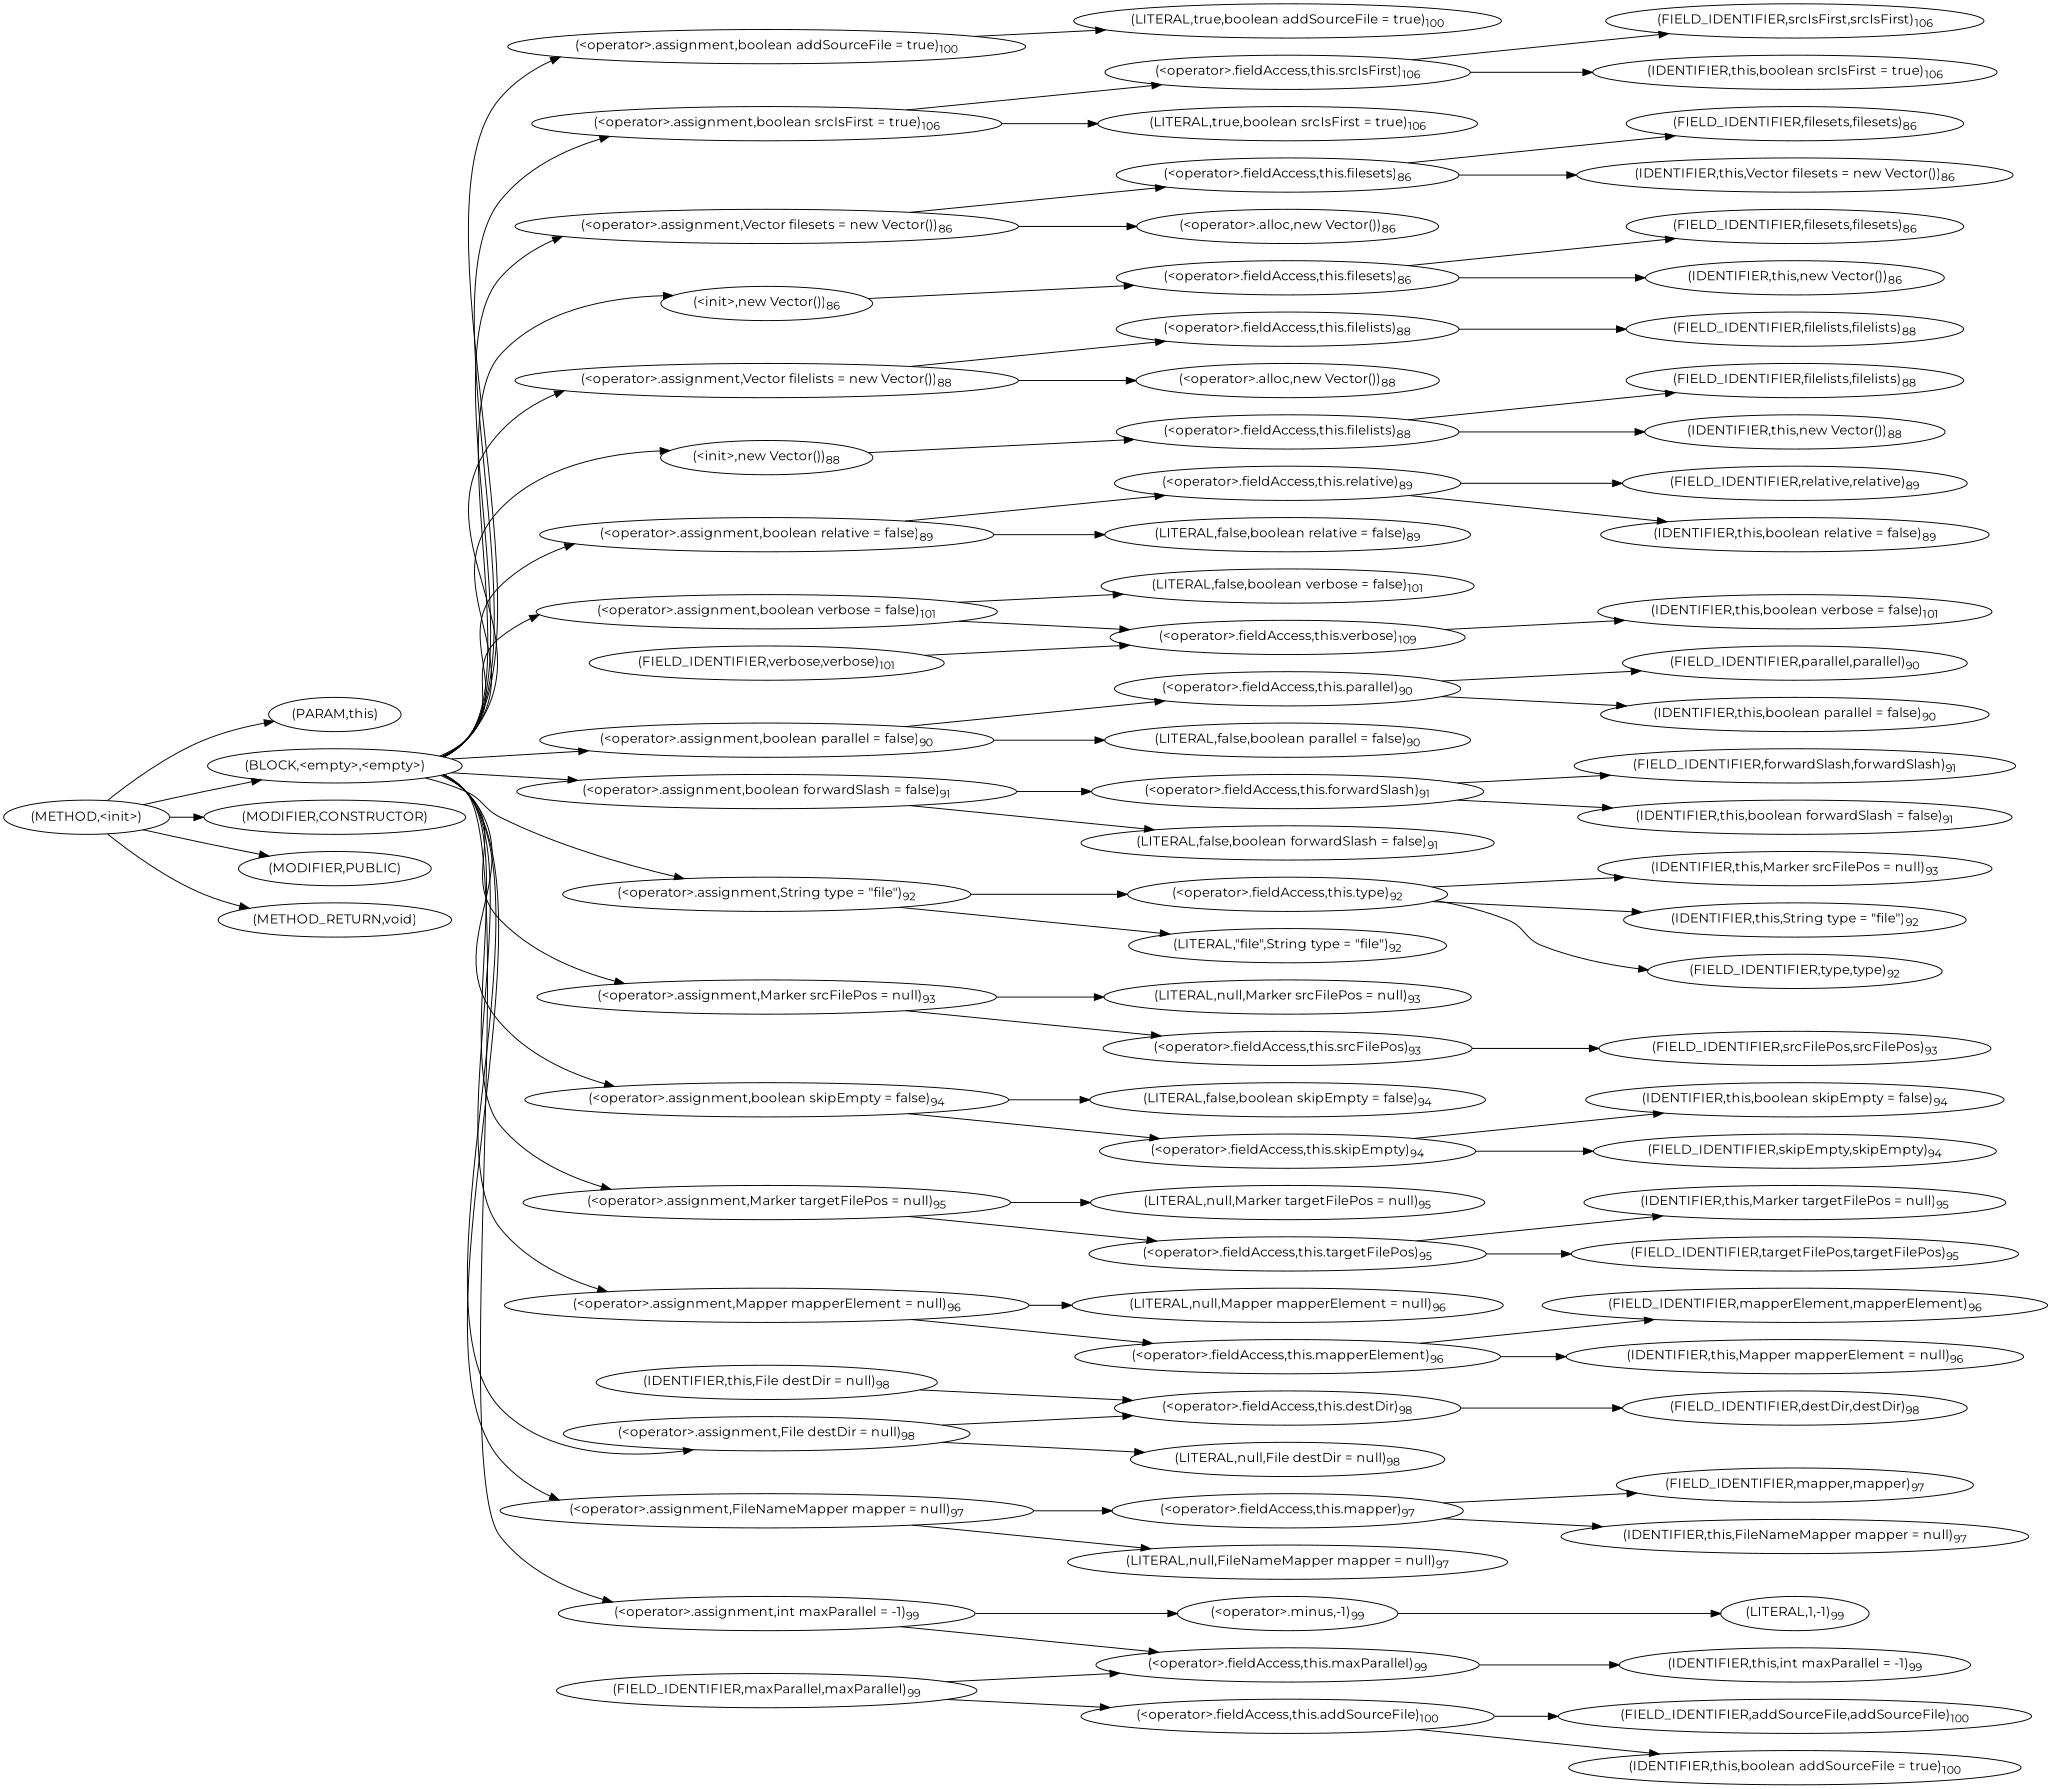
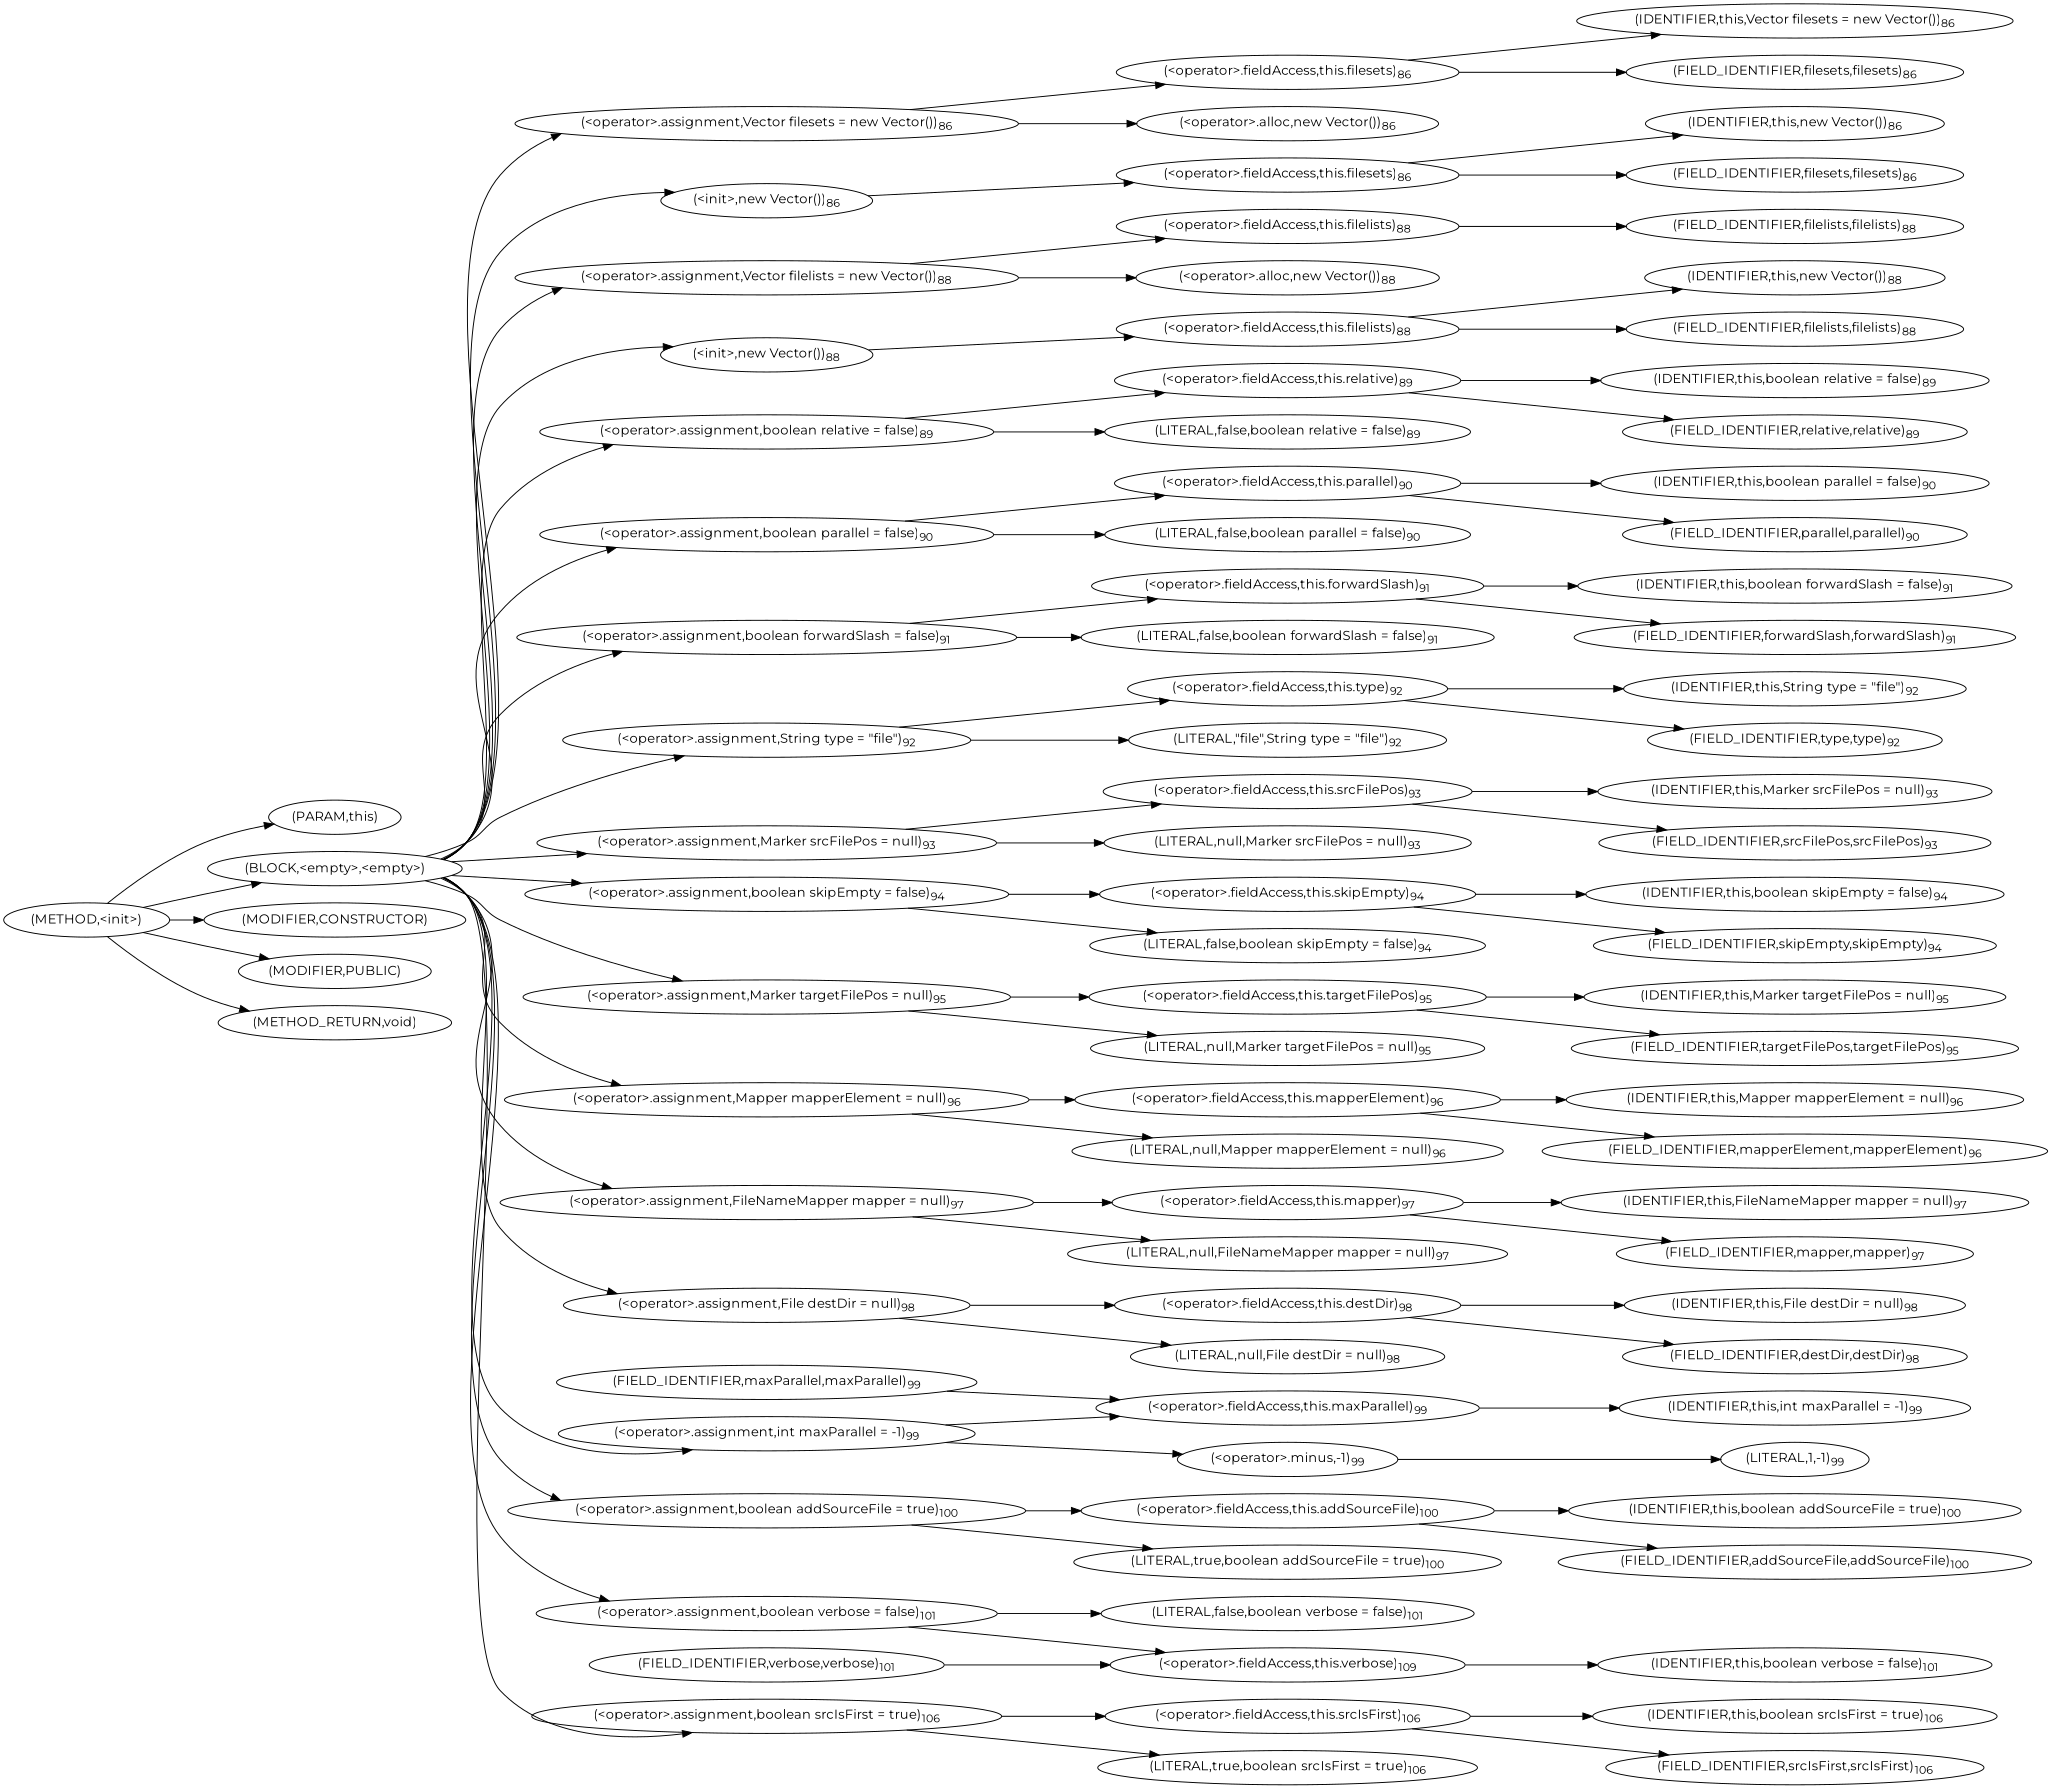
edge "(<operator>.fieldAccess,this.type)" -> "(IDENTIFIER,this,Marker srcFilePos = null)": now "(<operator>.fieldAccess,this.srcFilePos)" -> "(IDENTIFIER,this,Marker srcFilePos = null)"
edge "(IDENTIFIER,this,File destDir = null)" -> "(<operator>.fieldAccess,this.destDir)": reversed
edge "(FIELD_IDENTIFIER,maxParallel,maxParallel)" -> "(<operator>.fieldAccess,this.addSourceFile)": now "(<operator>.assignment,boolean addSourceFile = true)" -> "(<operator>.fieldAccess,this.addSourceFile)"
